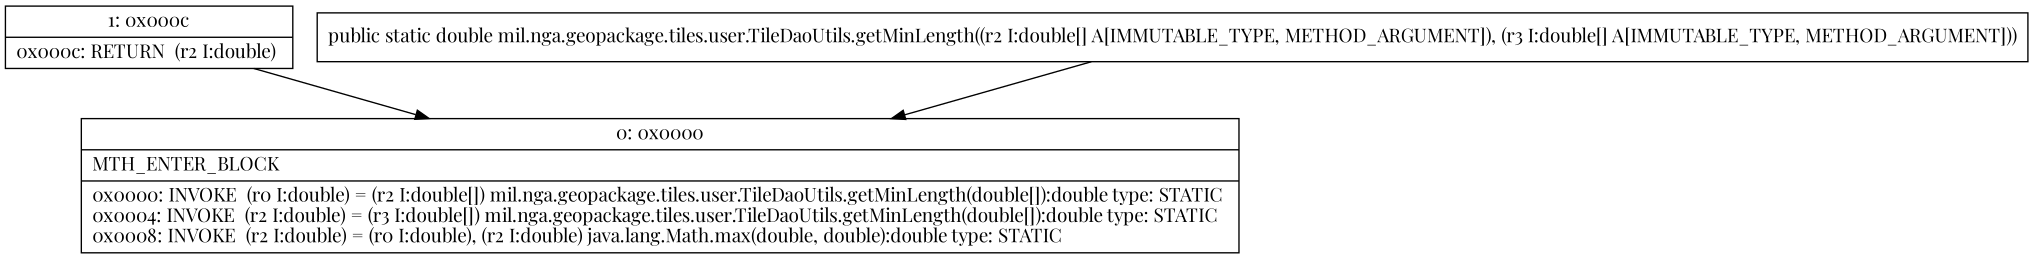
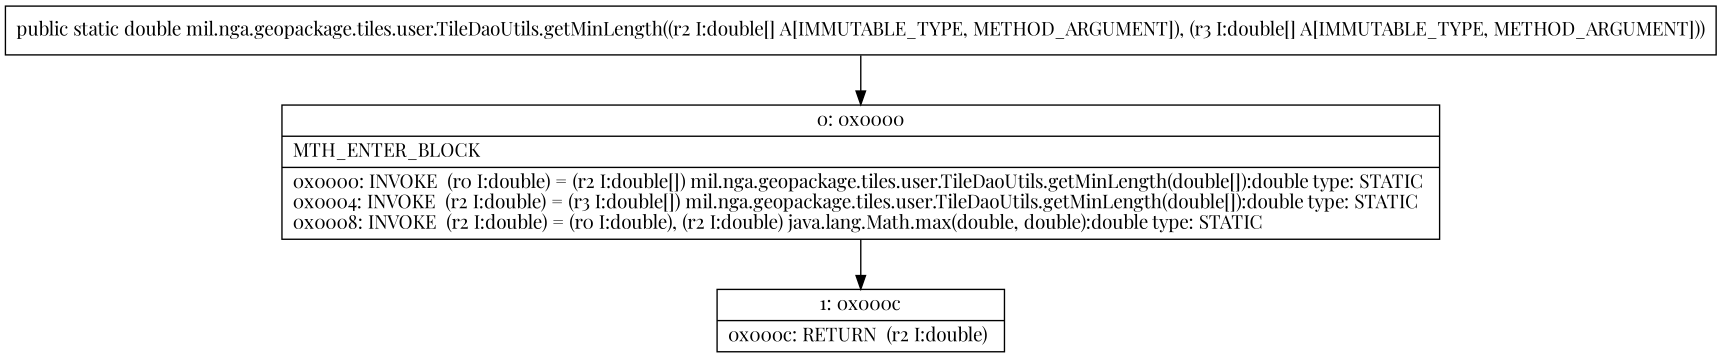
edge "1: 0x000c" -> "0: 0x0000": reversed
